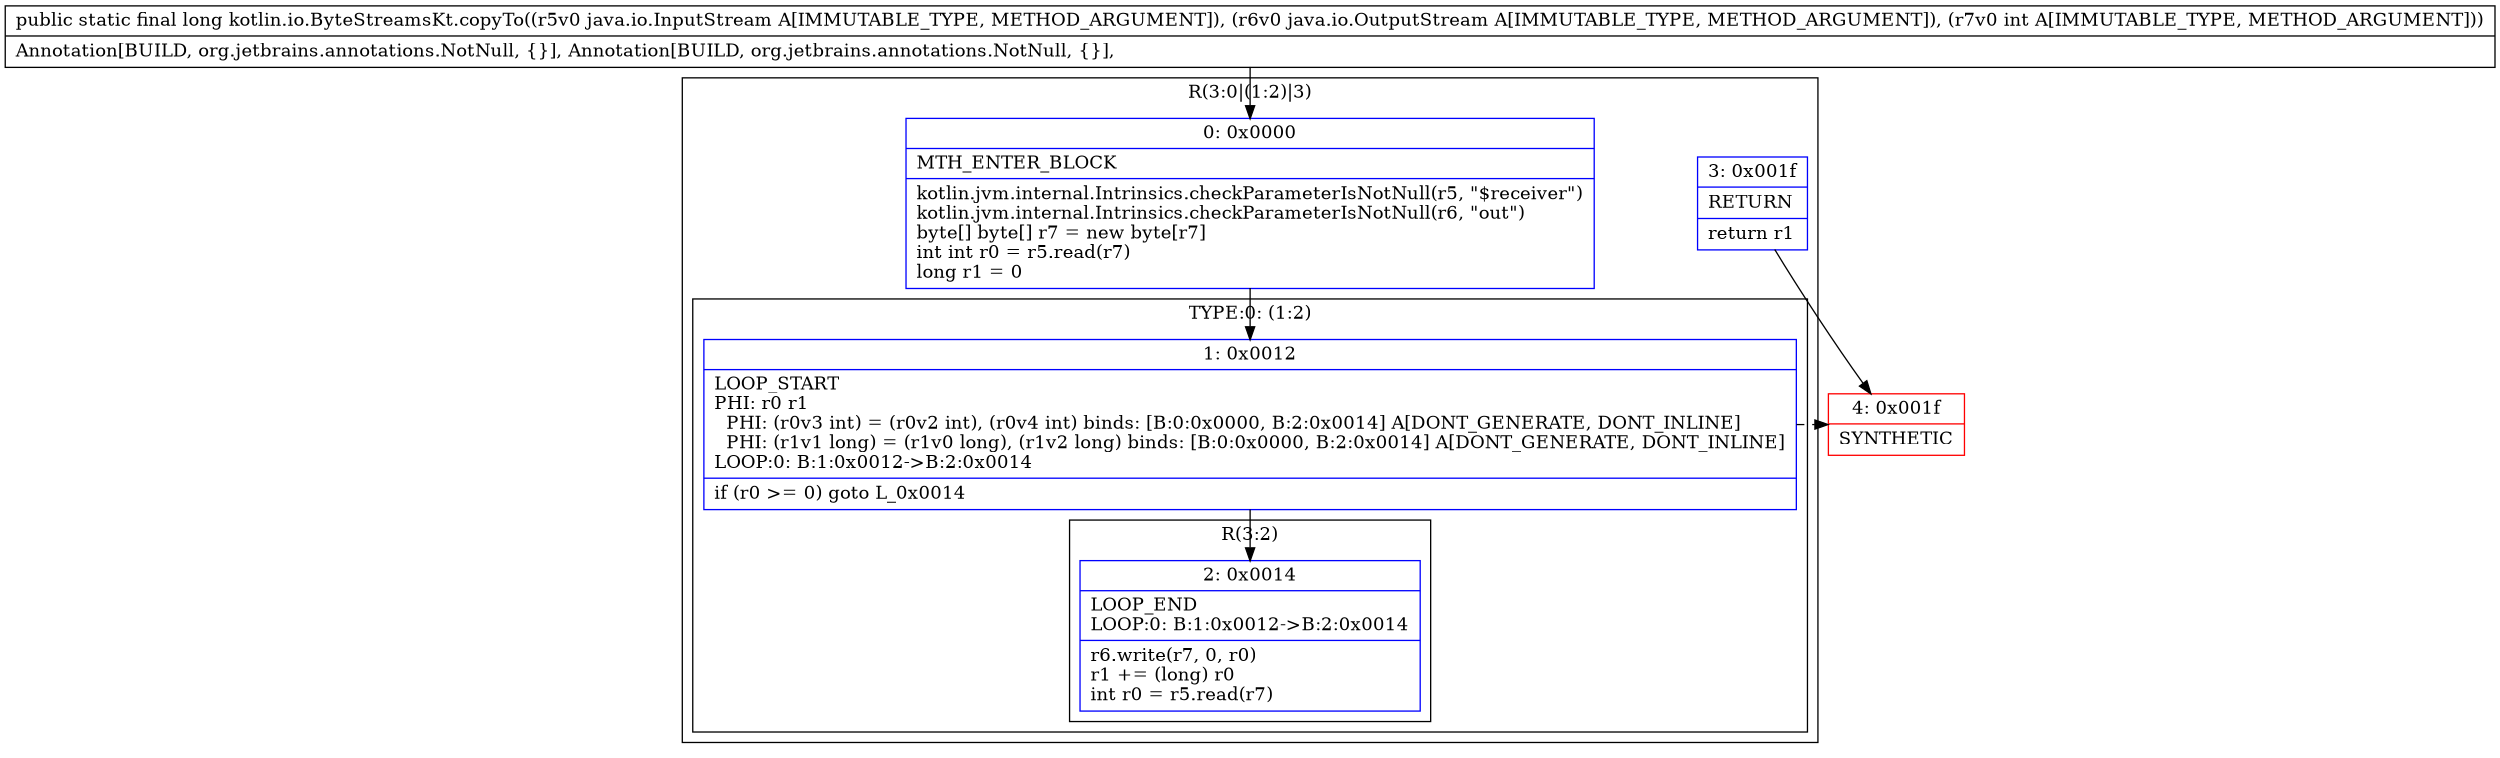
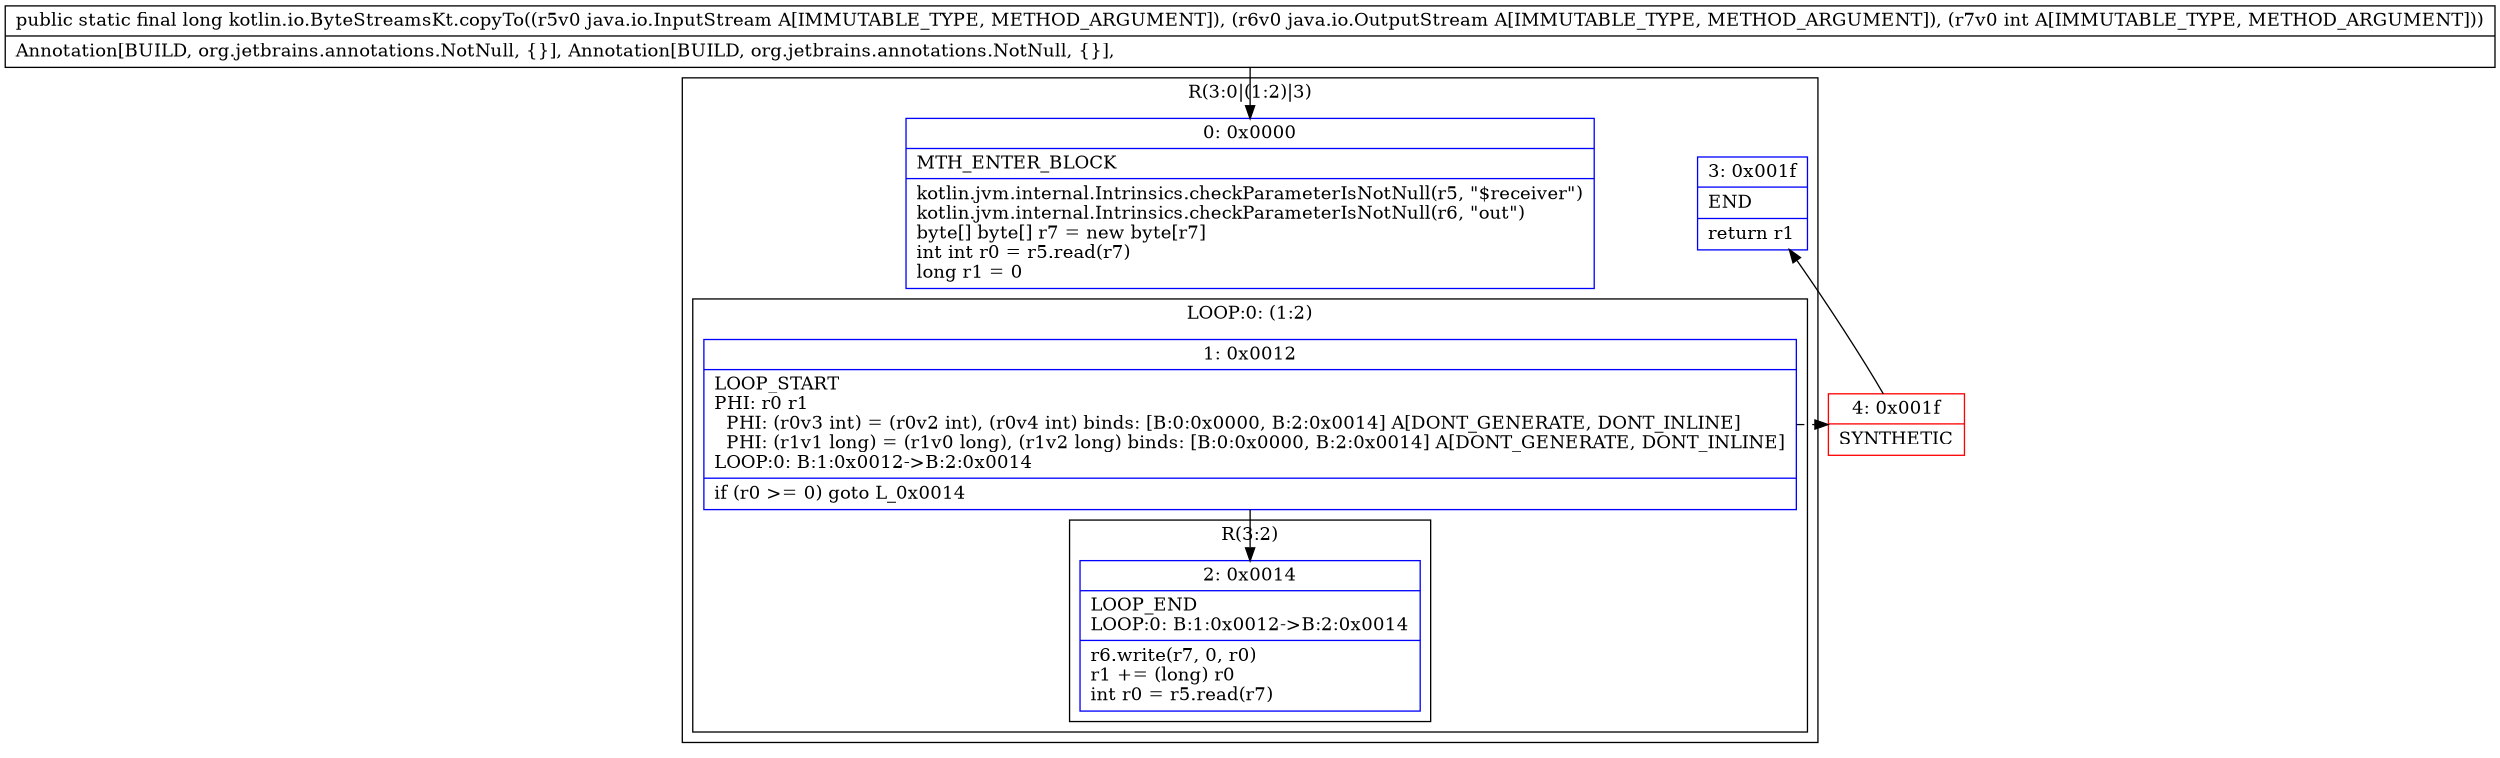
node "3: 0x001f": text "RETURN" -> "END"
edge "0: 0x0000" -> "1: 0x0012": removed
cluster "TYPE:0: (1:2)": label "TYPE:0: (1:2)" -> "LOOP:0: (1:2)"
edge "3: 0x001f" -> "4: 0x001f": reversed
